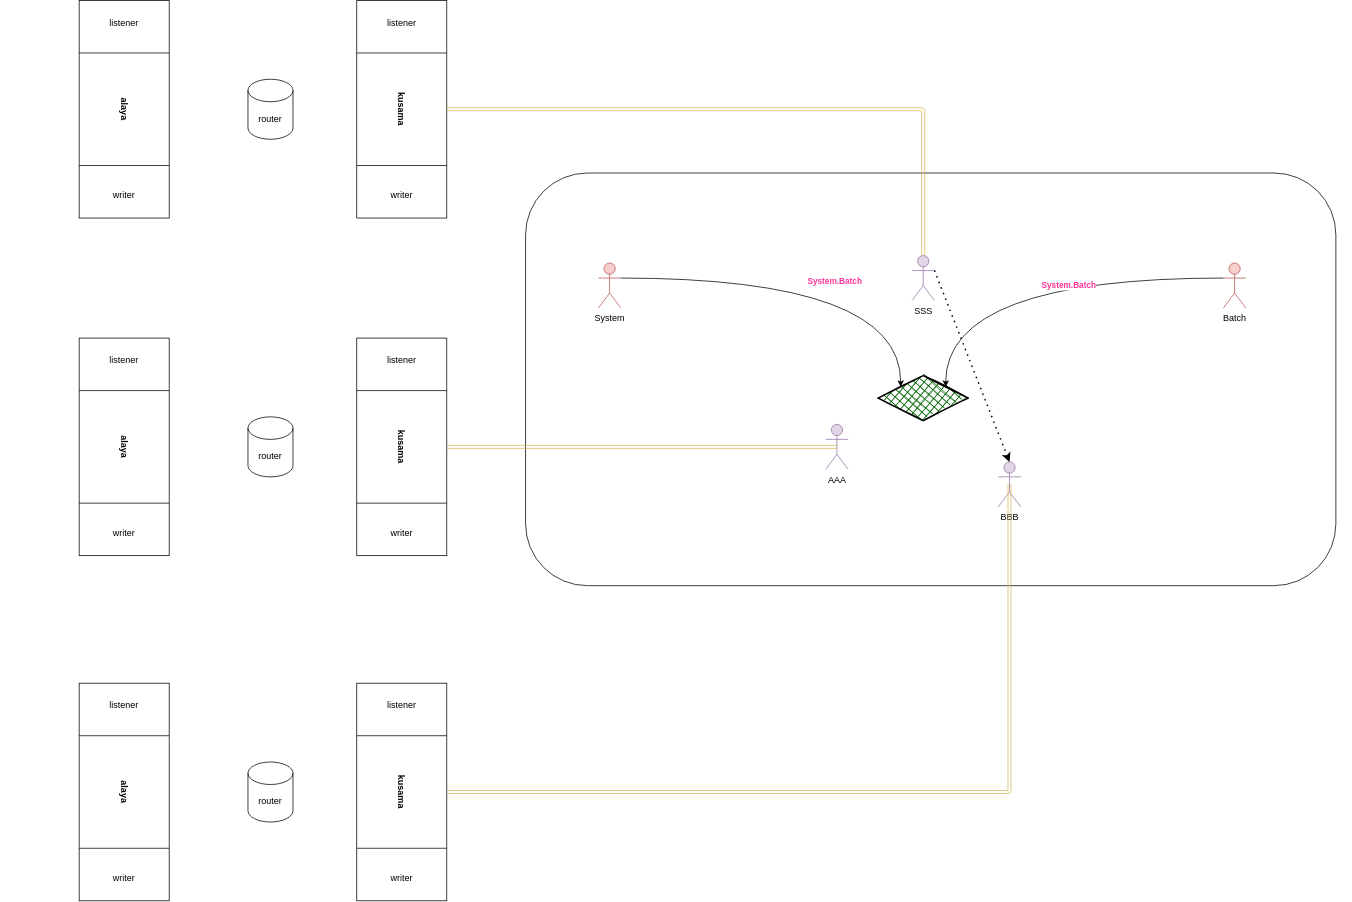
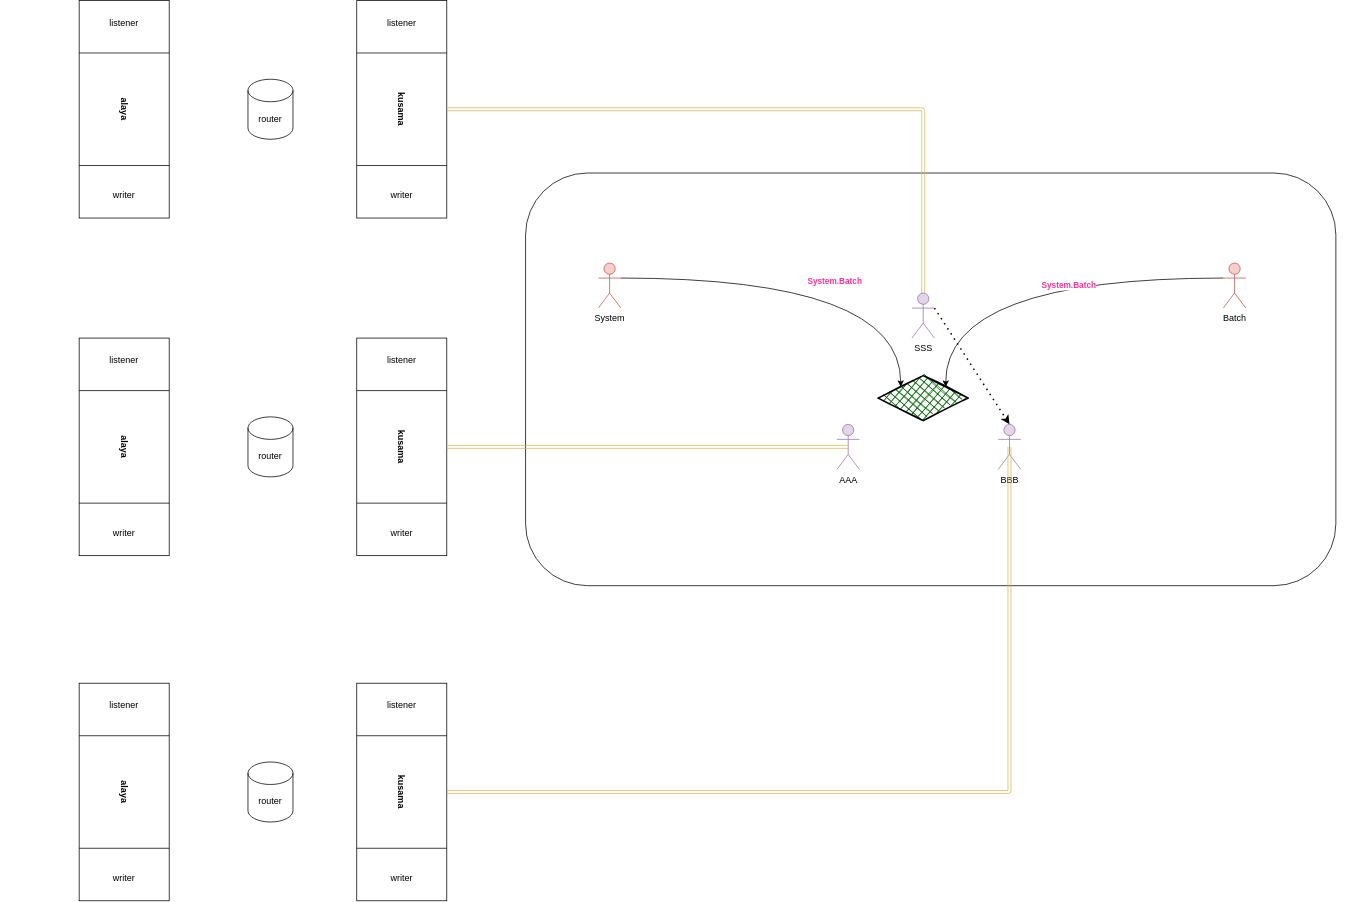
node "SSS": moved (923, 278) -> (923, 315)
node "AAA": moved (837, 447) -> (848, 447)
node "BBB": moved (1009, 484) -> (1009, 447)
